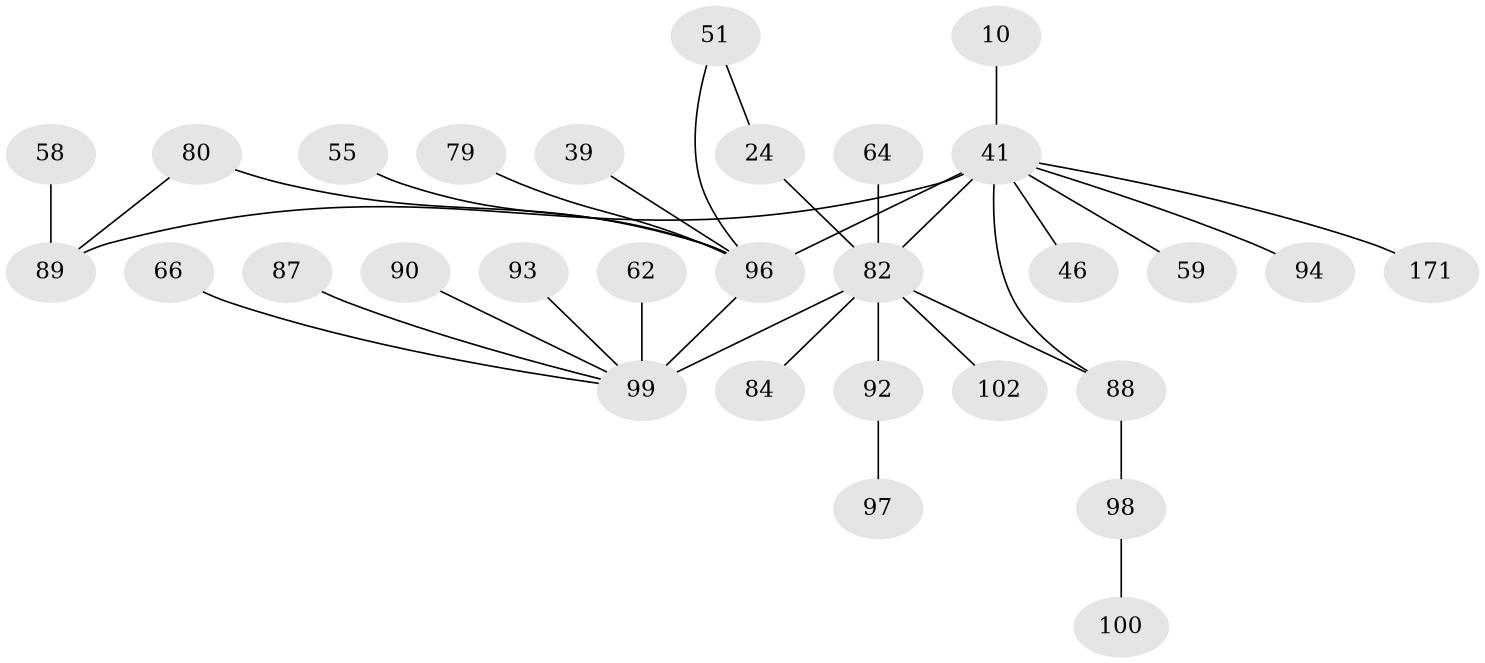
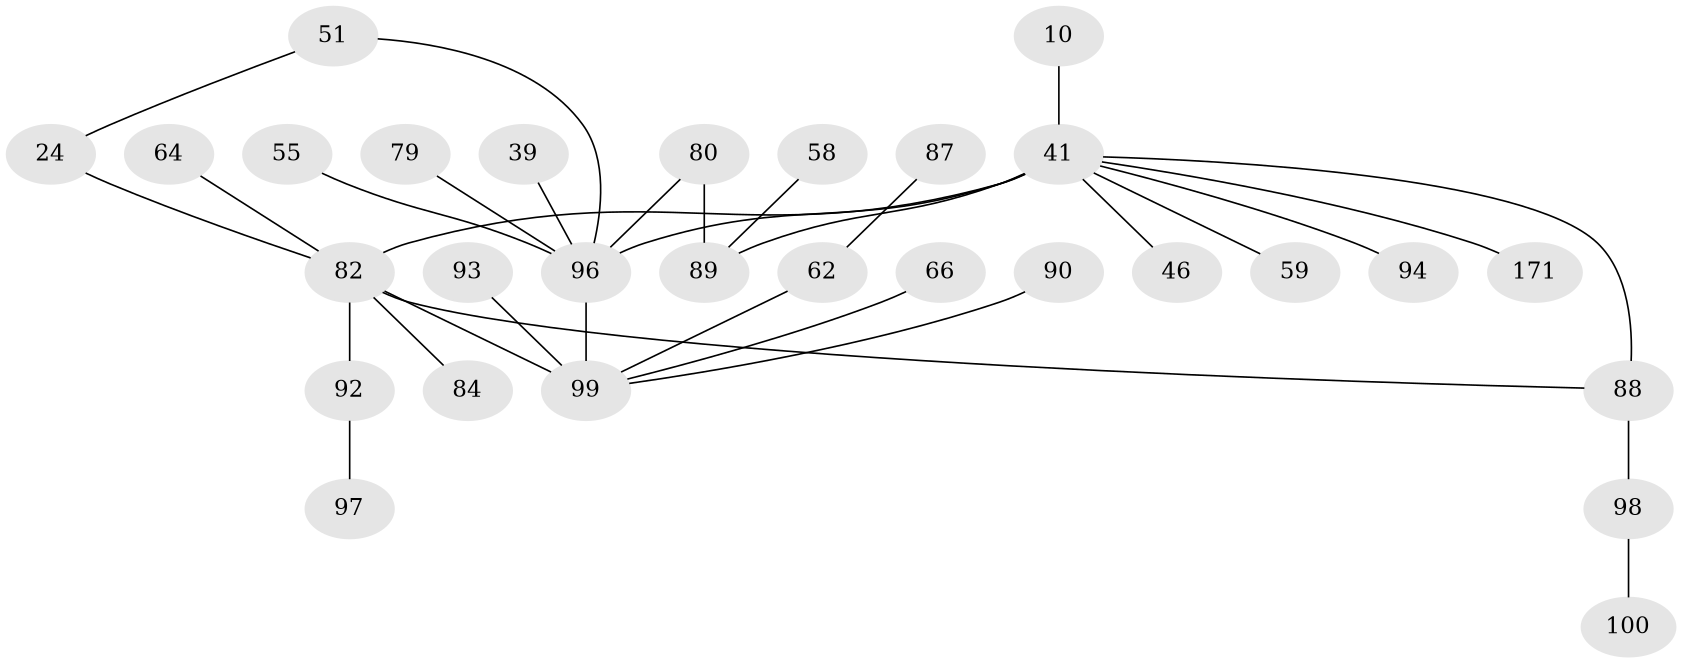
edge "87" -- "99": now "87" -- "62"
node "102": removed
